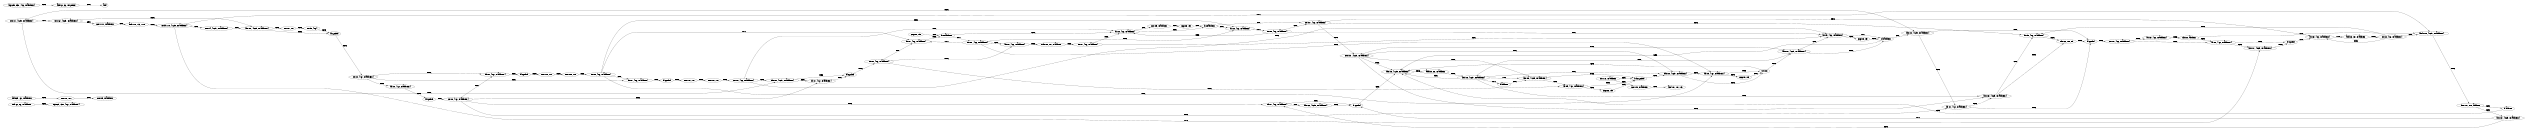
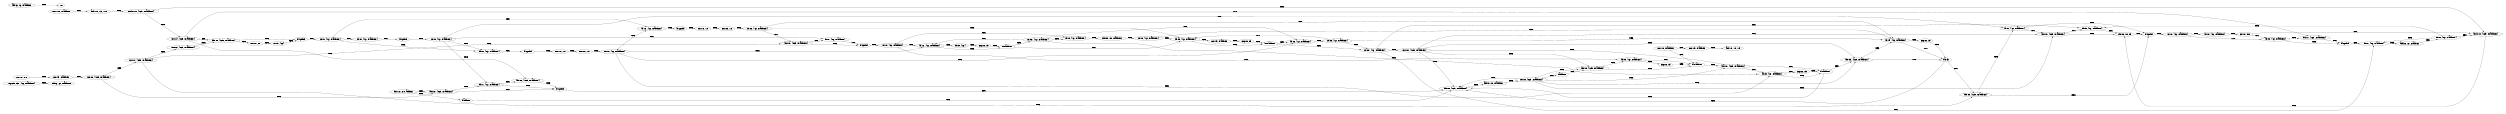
node "ldp x29 , x30 , [ sp , # address ]": removed
node "add sp , sp , # symbol": label "add sp , sp , # symbol" -> "add sp , sp , # address"
node "add": label "add" -> "ret"
edge "stur x2 , [ x29 , #- address ]" -> "mov w10 , # address": removed, label "CFG"
node "cbz x8 , address": label "cbz x8 , address" -> "cbz x8 , stur"
node "b.hi address": label "b.hi address" -> "b.hi cbz"
node "ldr x9 , [ sp ]": added
edge "stur x4 , [ x29 , #- address ]" -> "ldur x2 , [ x29 , #- address ]": added, label "DFG"
edge "ldurb w8 , [ x29 , #- address ]" -> "tbnz w8 , # 0 , address": now "ldurb w8 , [ x29 , #- address ]" -> "subs x2 , x8 , x9"
node "b.lo xzr": label "b.lo xzr" -> "b.lo address"
node "stur x0 , [ x29 , #- address ]": added
node "b.hs symbol": label "b.hs symbol" -> "b.hs address"
node "add x29 , sp , # address": removed
edge "sub sp , sp , # address" -> "stp x29 , x30 , [ sp , # address ]": reversed
edge "sturb w10 , [ x29 , #- address ]" -> "ldur x1 , [ x29 , #- address ]": now "stur x4 , [ x29 , #- address ]" -> "ldur x1 , [ x29 , #- address ]"
